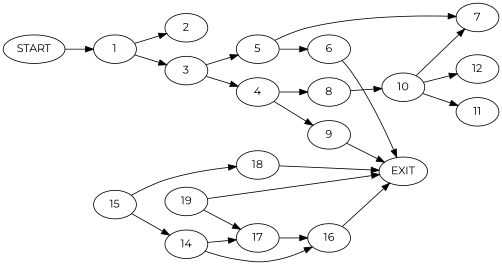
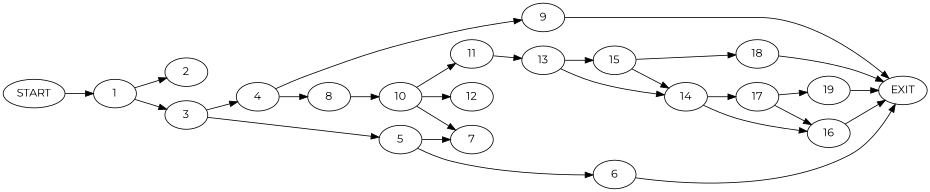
node "13": added
edge "19" -> "17": reversed
